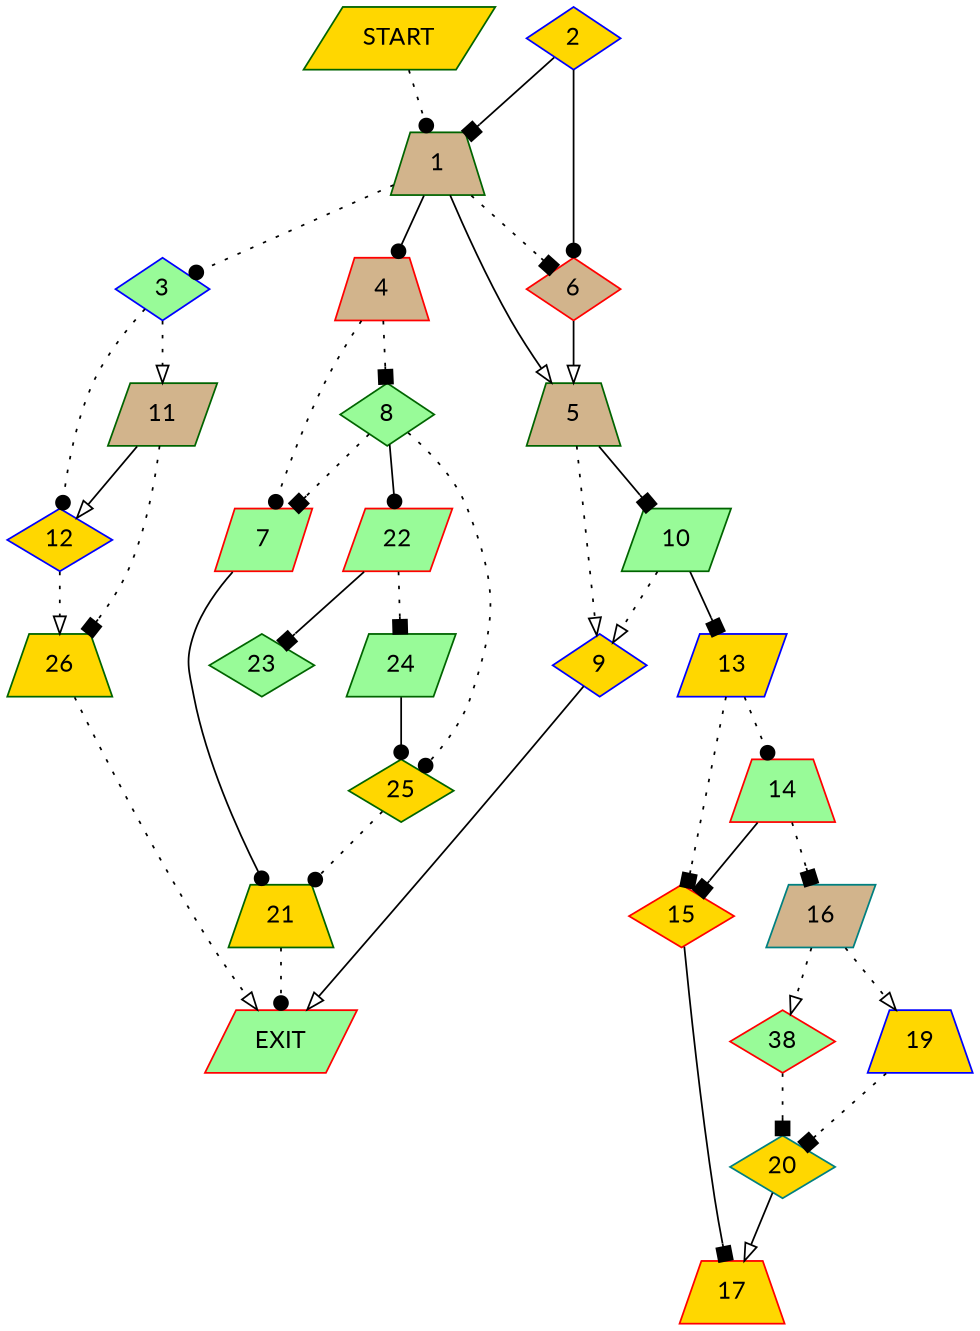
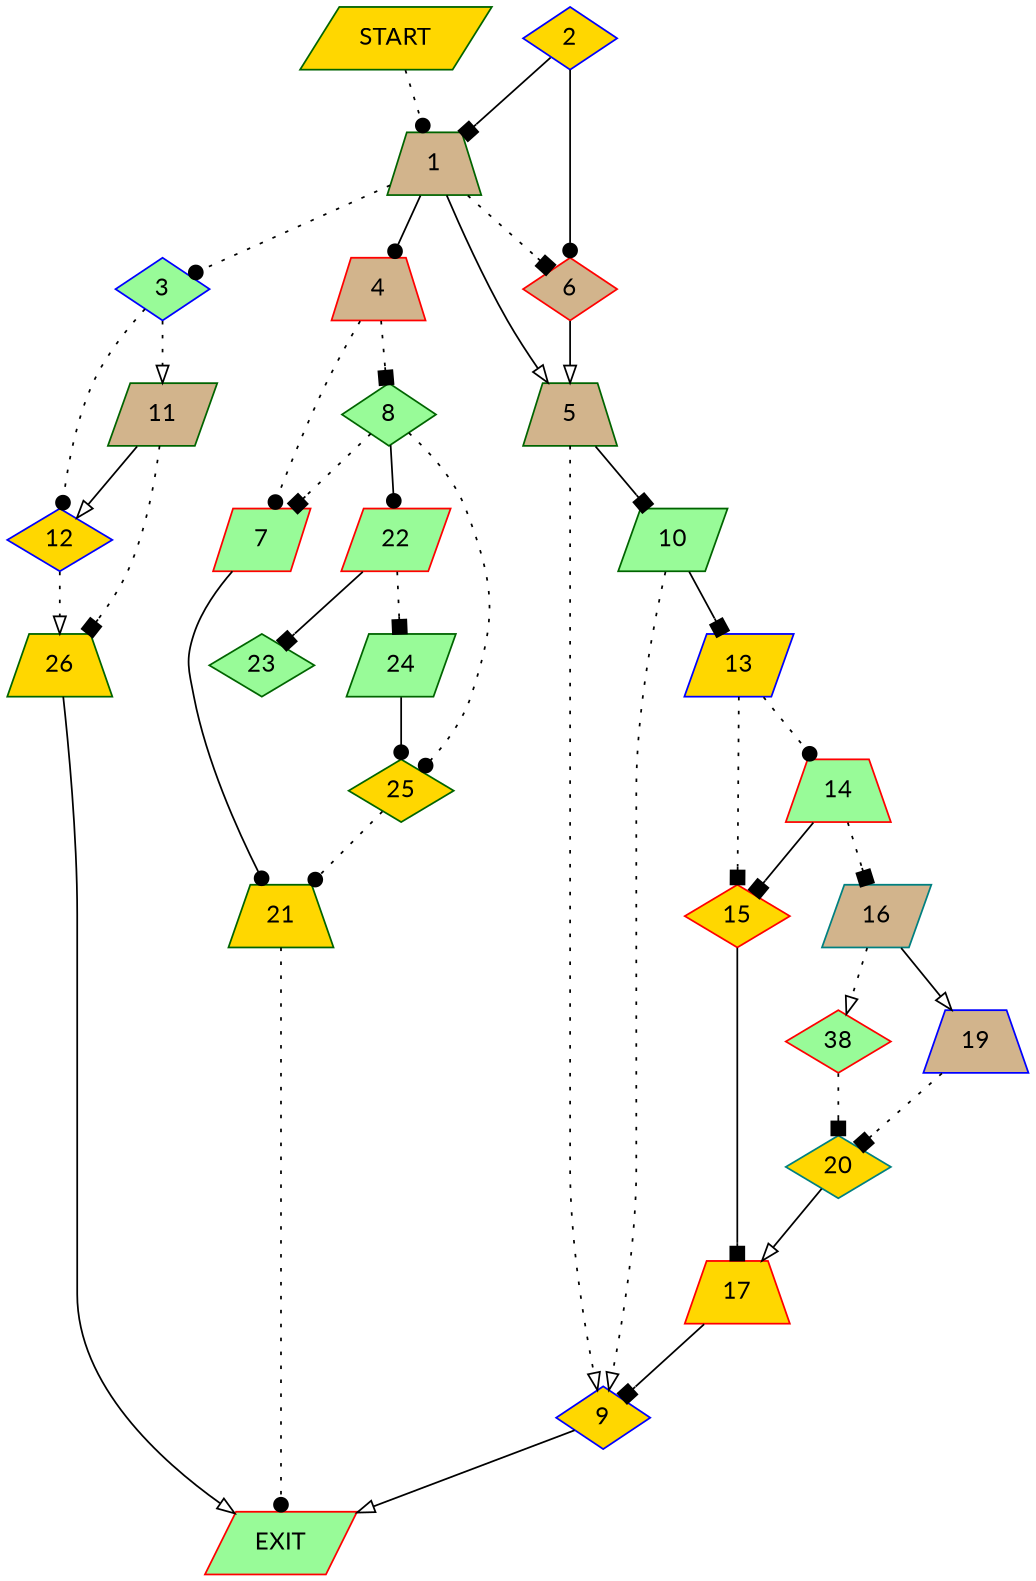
edge "26" -> "EXIT": style dotted -> solid
edge "16" -> "19": style dotted -> solid
node "19": fillcolor gold -> tan
edge "17" -> "9": added
